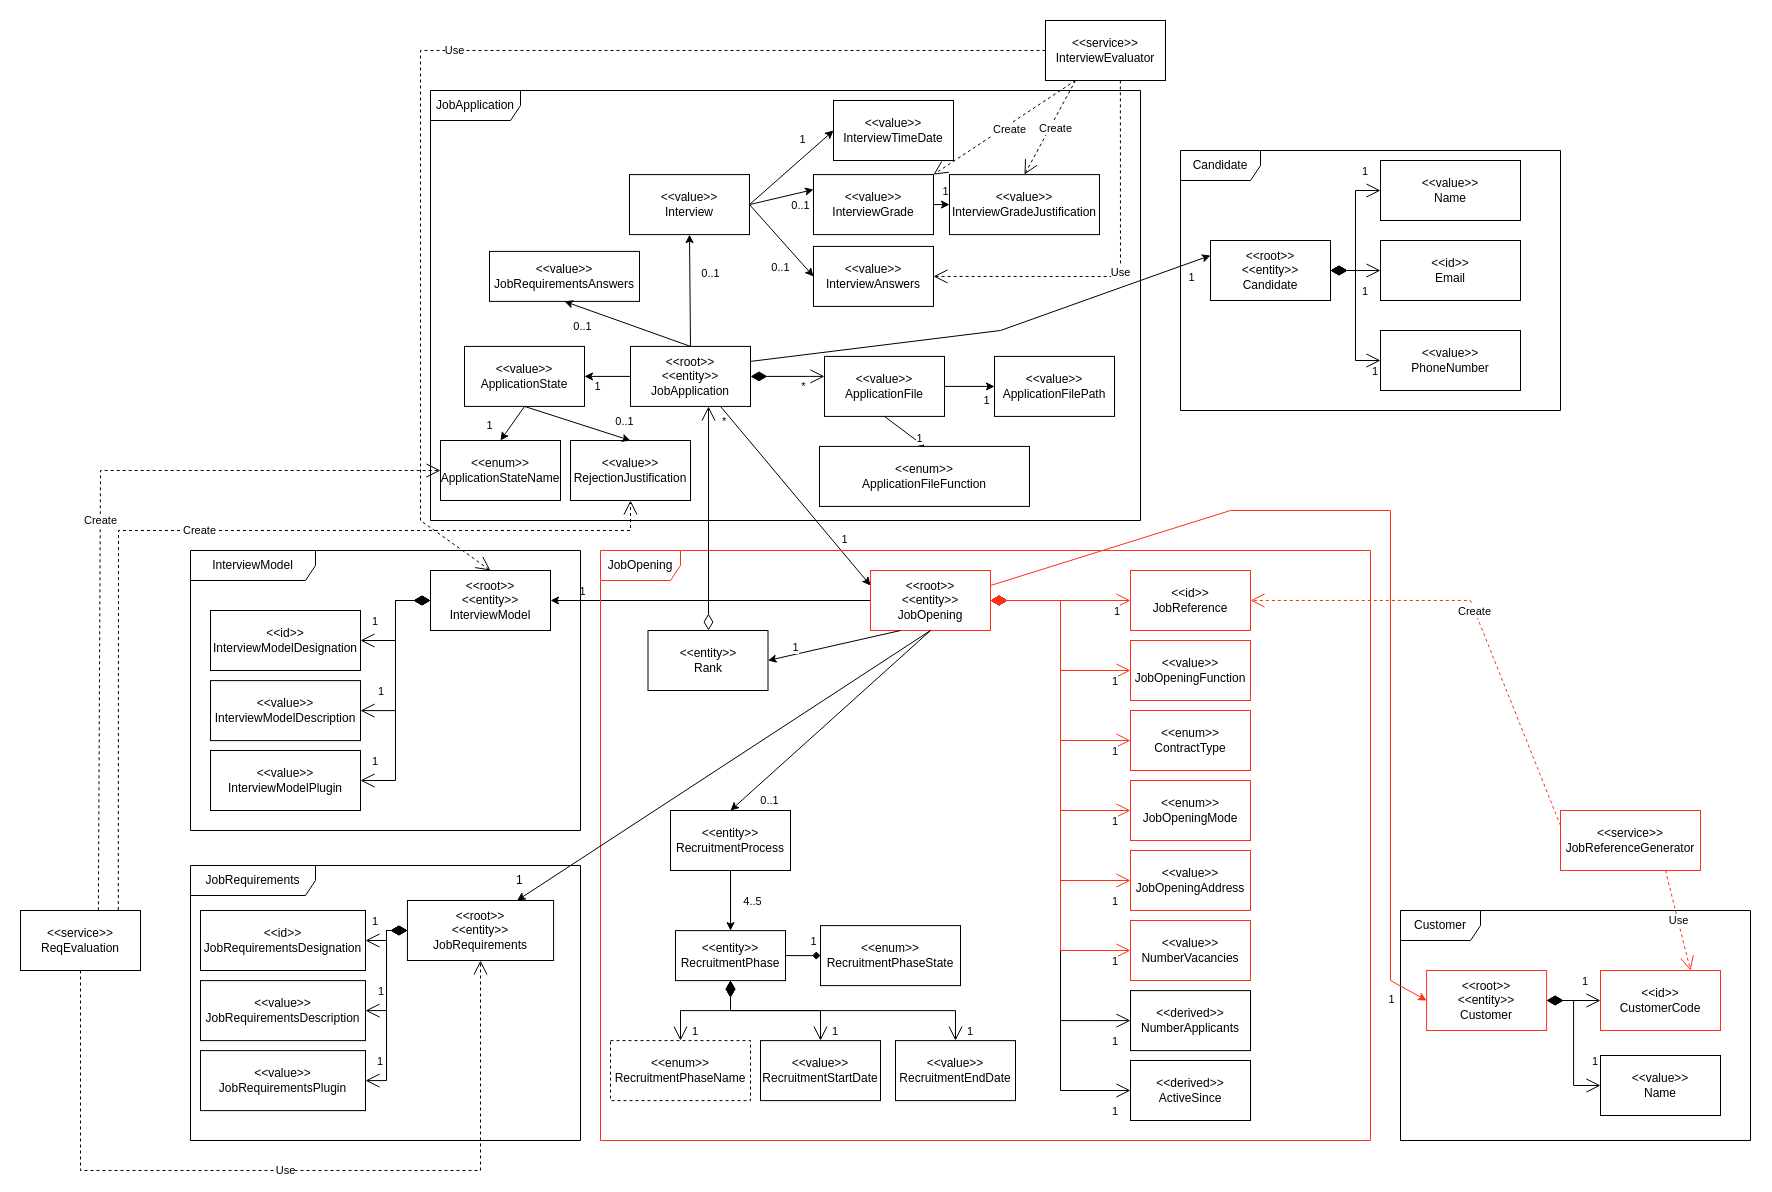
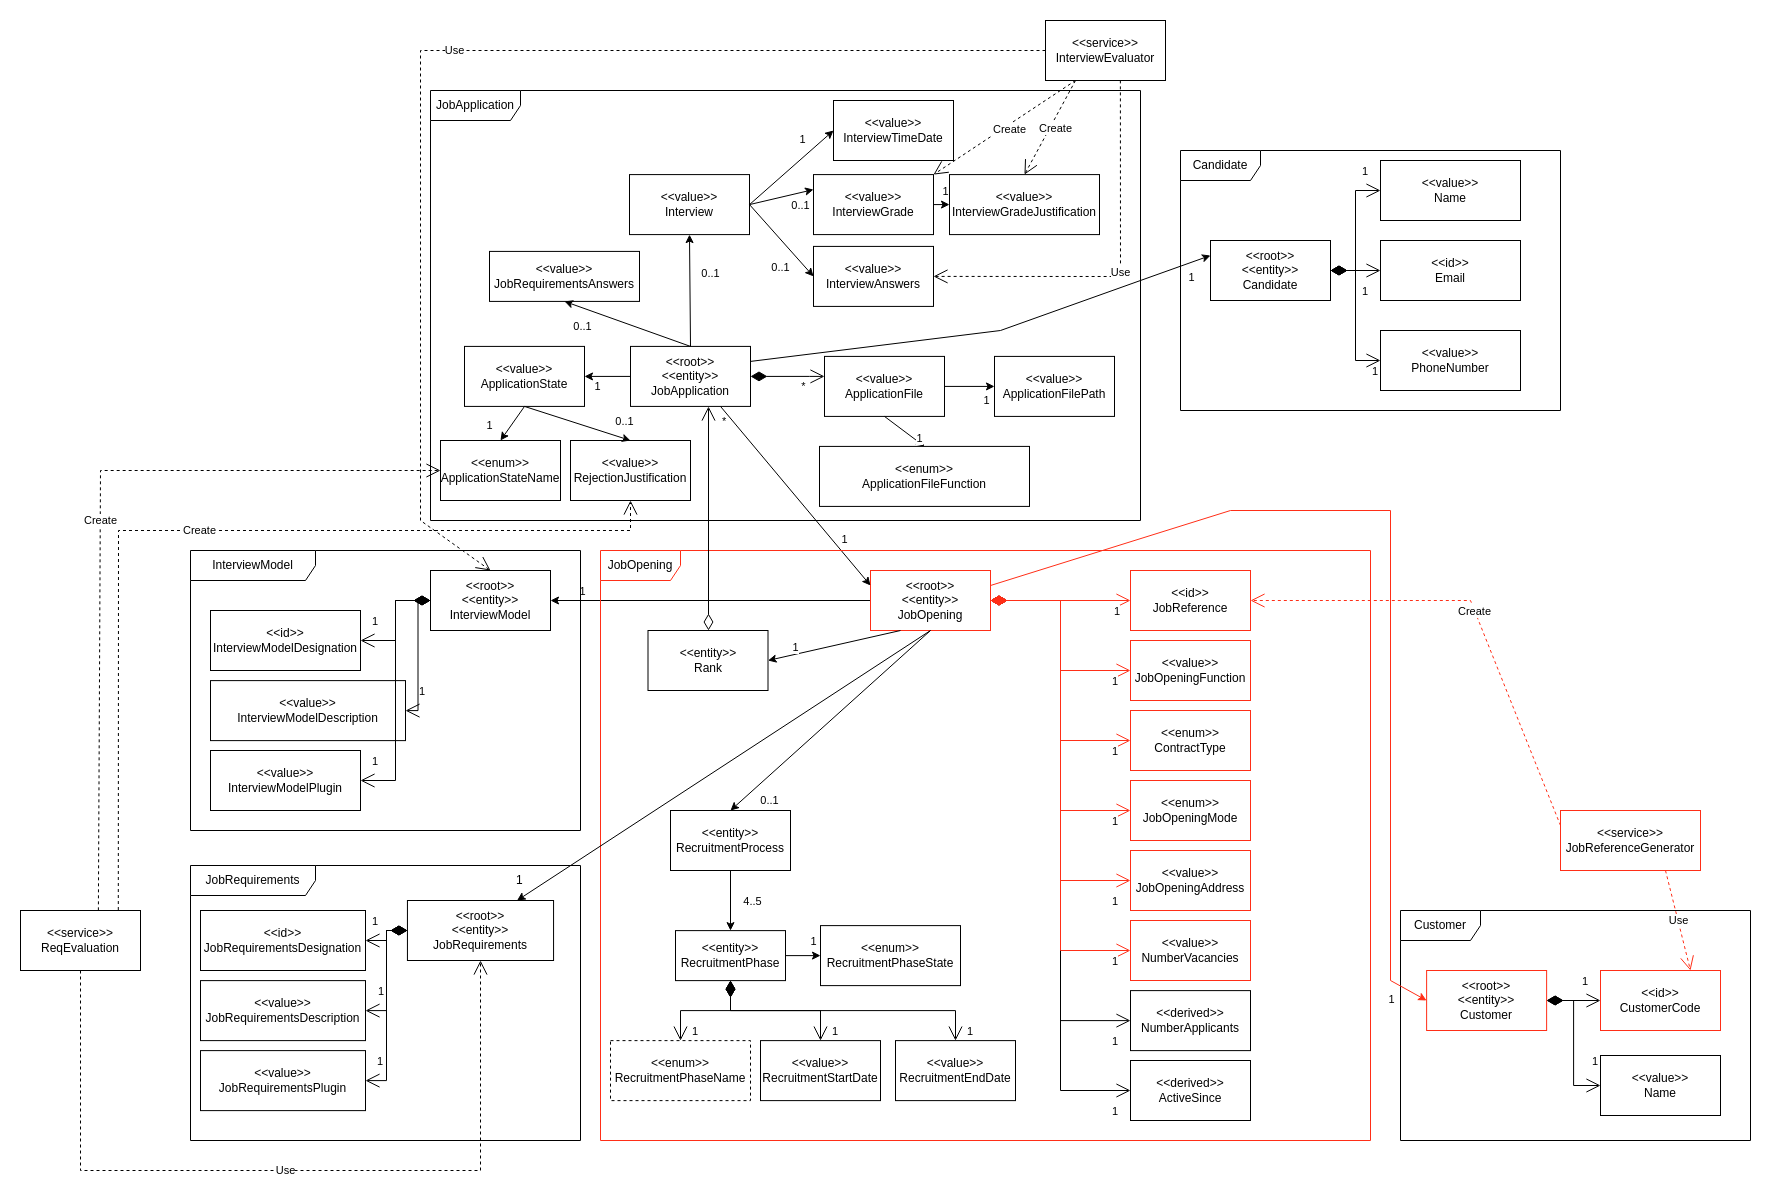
node "<<value>> InterviewModelDescription": size 150x60 -> 195x60
edge "<<entity>> RecruitmentPhase" -> "<<enum>> RecruitmentPhaseState": arrowhead diamond -> classic
